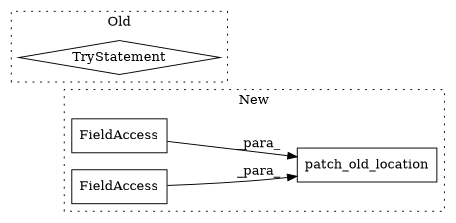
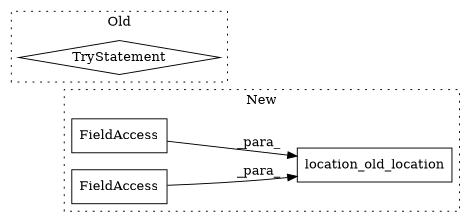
node "patch_old_location": label "patch_old_location" -> "location_old_location"
